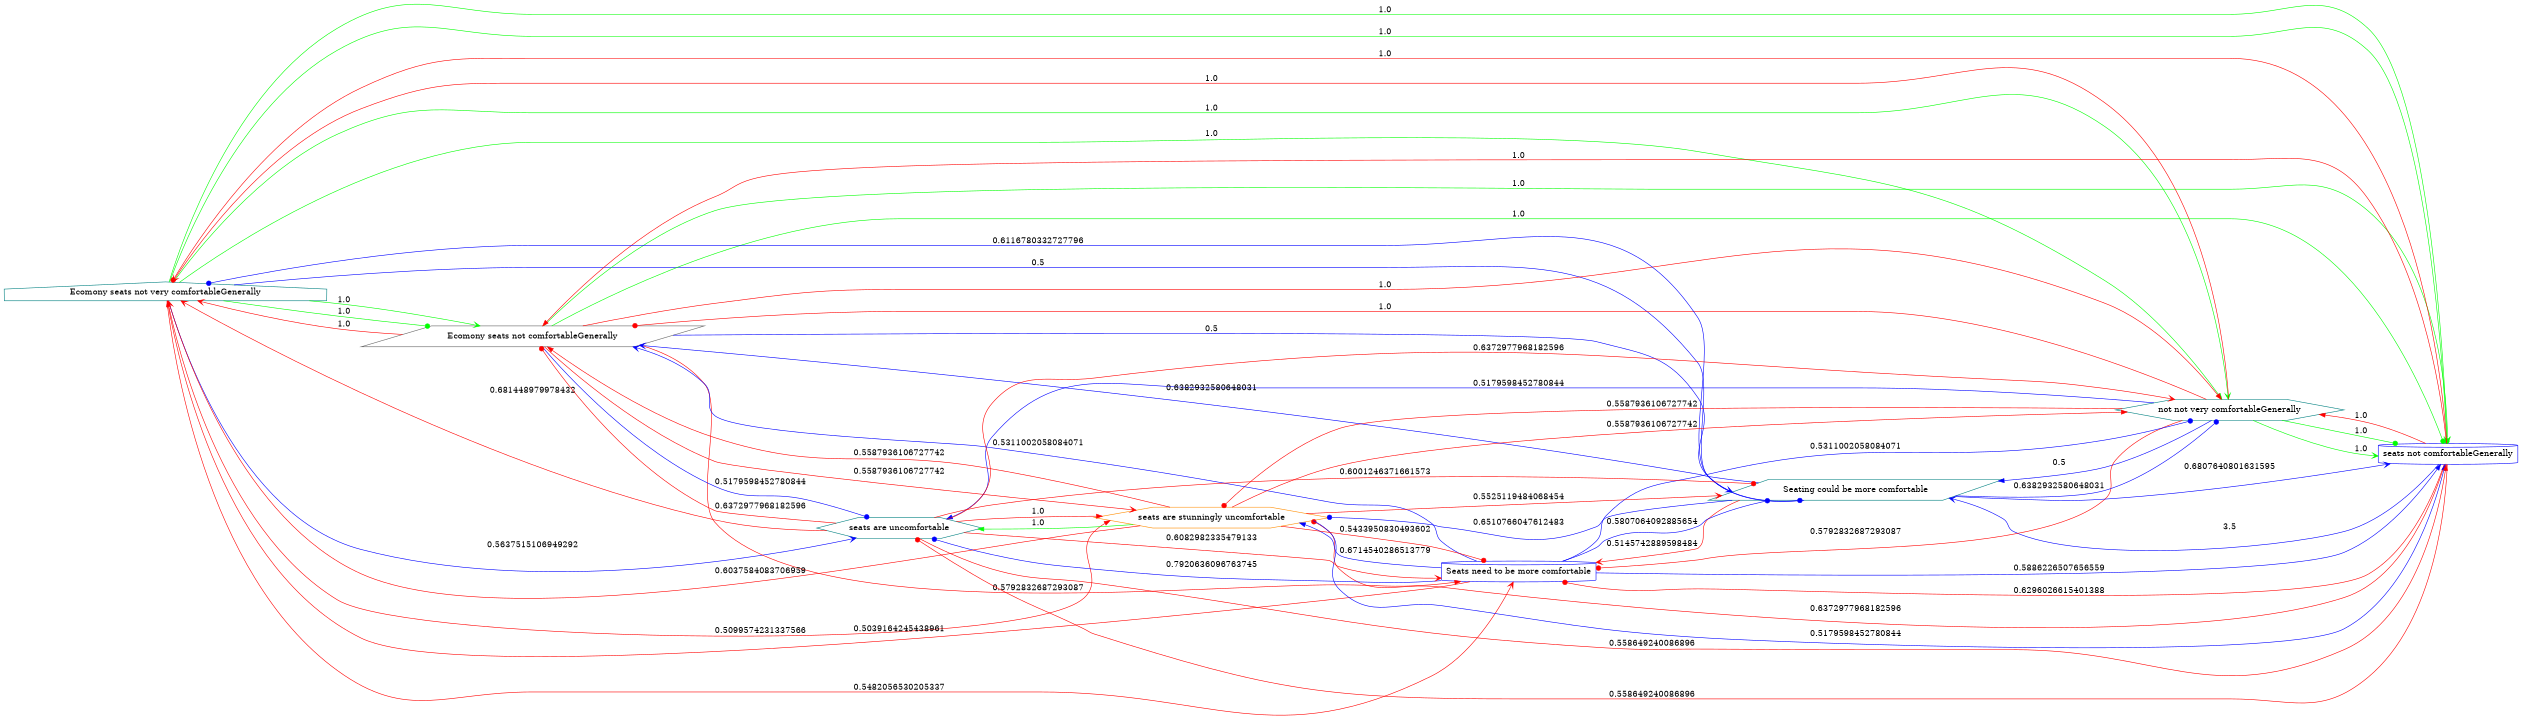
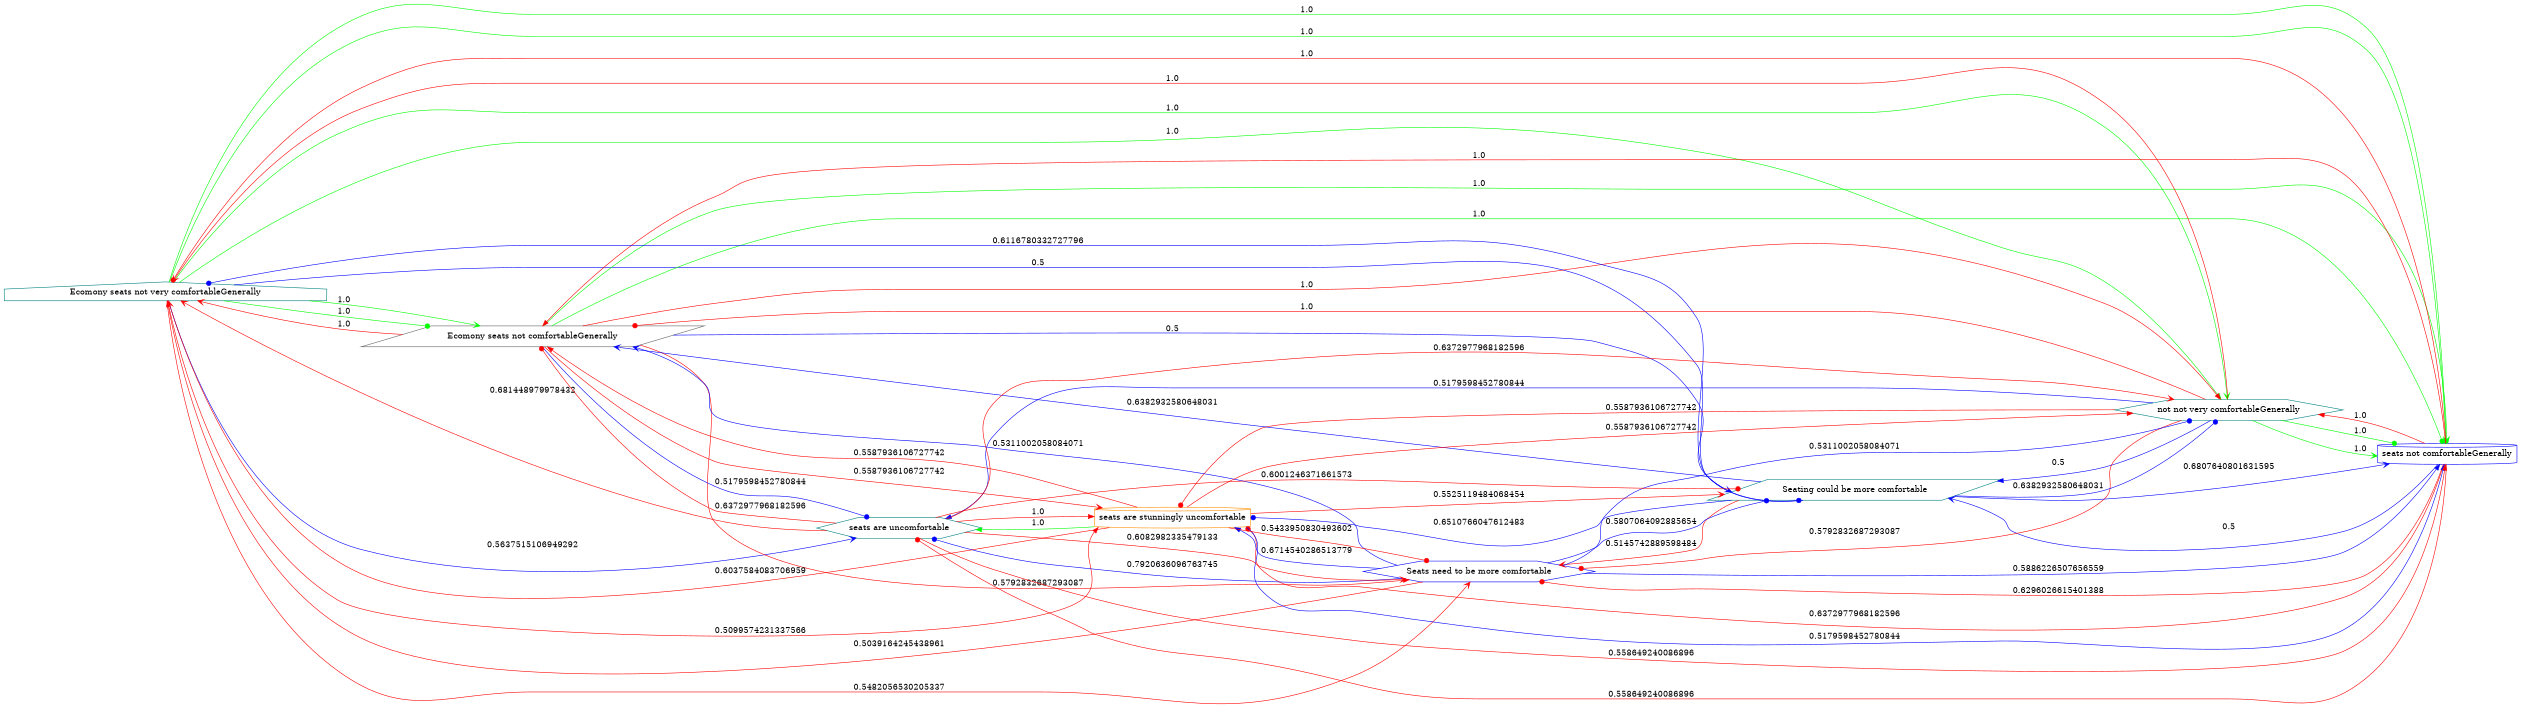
node "seats are stunningly uncomfortable": shape hexagon -> cylinder
edge "seats not comfortableGenerally" -> "Seating could be more comfortable": label "3.5" -> "0.5"
node "Seats need to be more comfortable": shape cylinder -> hexagon
